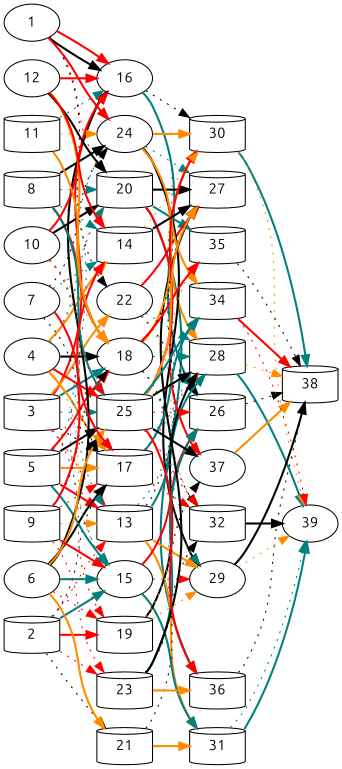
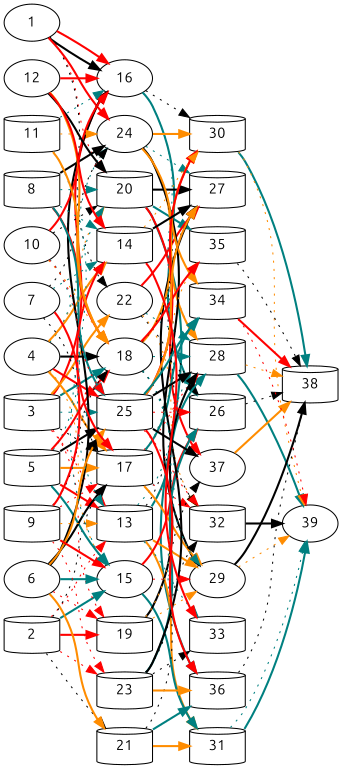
edge "10" -> "20": style bold -> dotted
edge "17" -> "29": added
node "33": added
edge "21" -> "36": added
